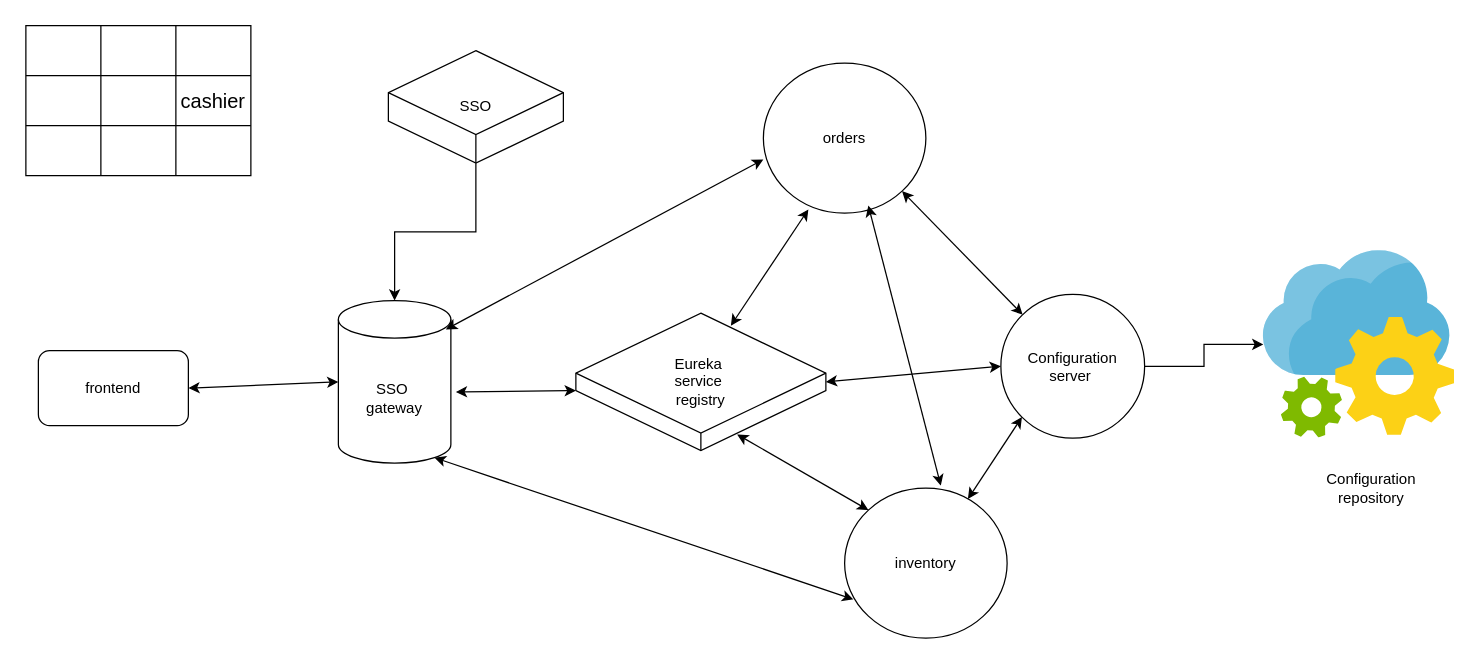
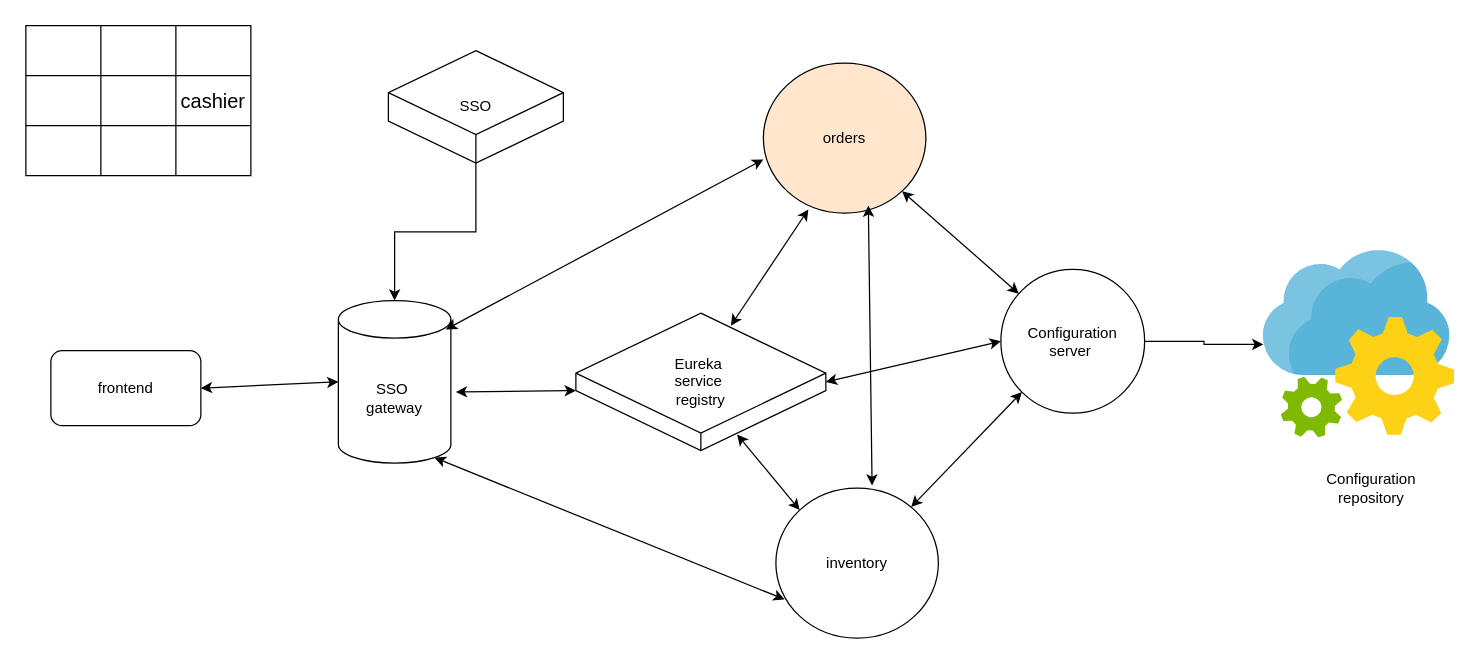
node "orders": fillcolor #ffffff -> #ffe6cc
node "Configuration server": moved (1073, 366) -> (1073, 341)
node "frontend": moved (113, 388) -> (126, 388)
node "inventory": moved (926, 563) -> (857, 563)
